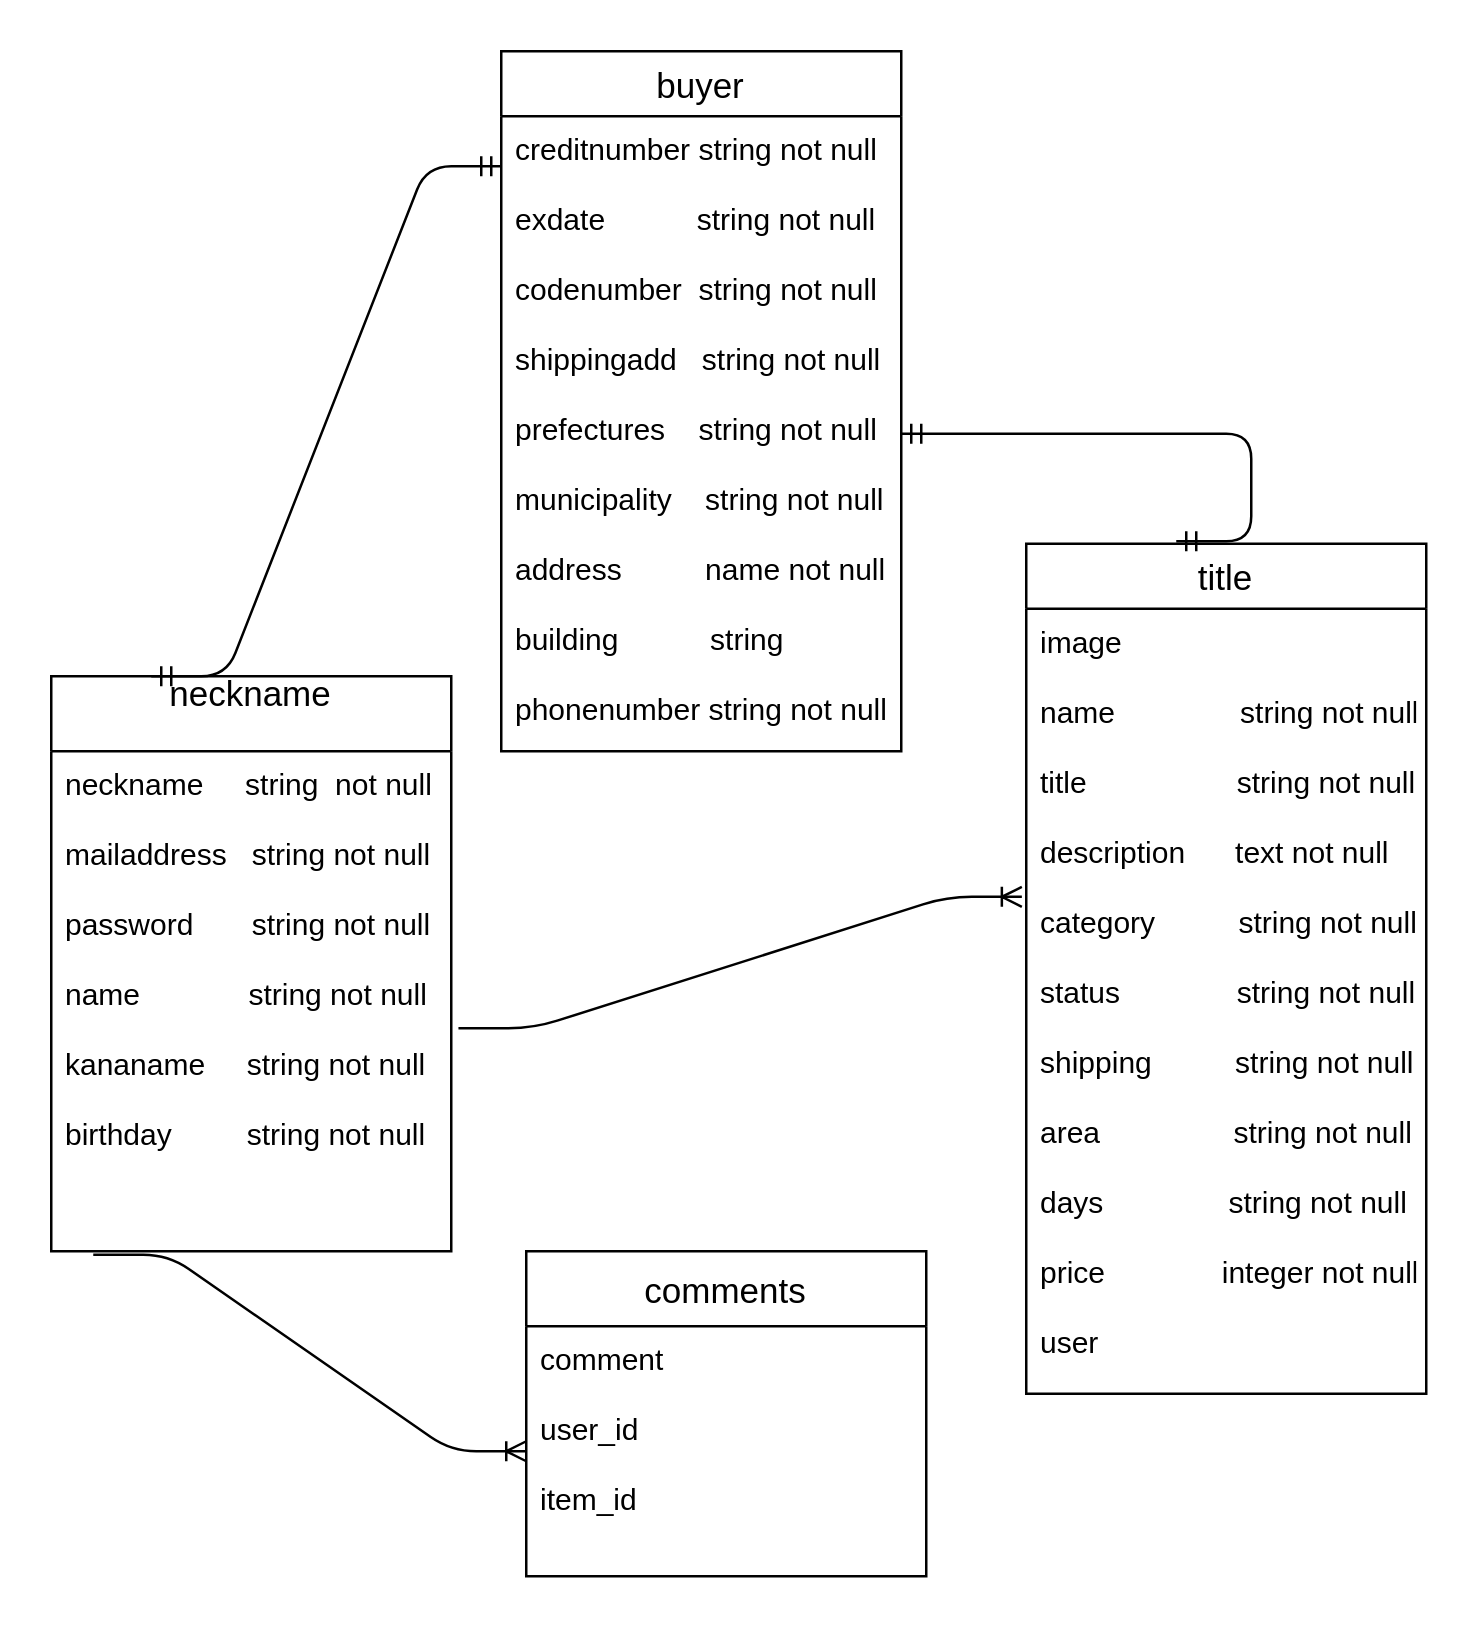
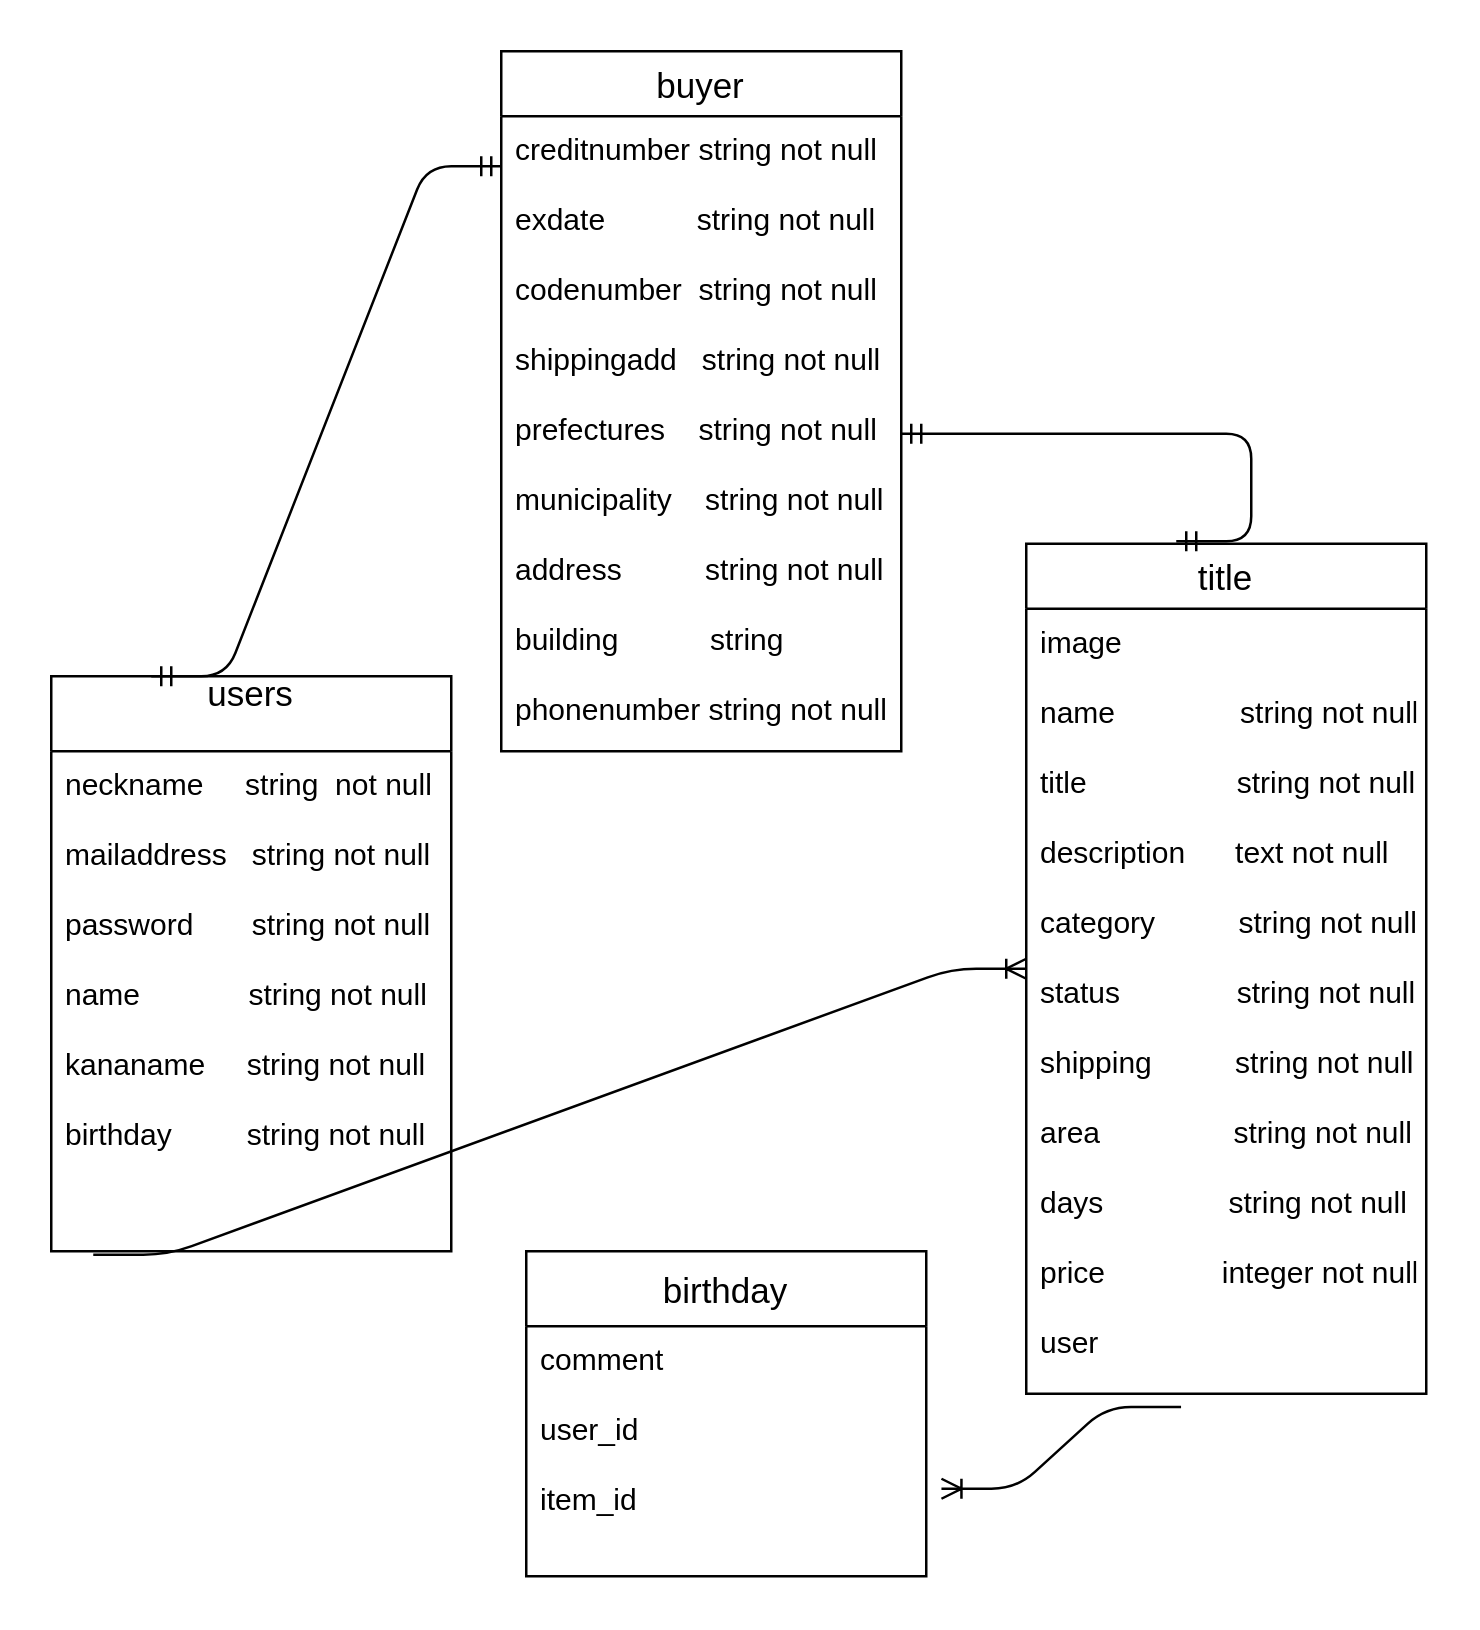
node "creditnumber string not null exdate string not null codenumber string not null shippingadd string not null prefectures string not null municipality string not null address name not null building string phonenumber string not null": label "creditnumber string not null exdate string not null codenumber string not null shippingadd string not null prefectures string not null municipality string not null address name not null building string phonenumber string not null" -> "creditnumber string not null exdate string not null codenumber string not null shippingadd string not null prefectures string not null municipality string not null address string not null building string phonenumber string not null"
node "neckname": label "neckname" -> "users"
edge "neckname string not null mailaddress string not null password string not null name string not null kananame string not null birthday string not null" -> "image name string not null title string not null description text not null category string not null status string not null shipping string not null area string not null days string not null price integer not null user": removed
node "comments": label "comments" -> "birthday"
edge "neckname string not null mailaddress string not null password string not null name string not null kananame string not null birthday string not null" -> "comment user_id item_id": now "neckname string not null mailaddress string not null password string not null name string not null kananame string not null birthday string not null" -> "title"
edge "image name string not null title string not null description text not null category string not null status string not null shipping string not null area string not null days string not null price integer not null user" -> "comment user_id item_id": added
